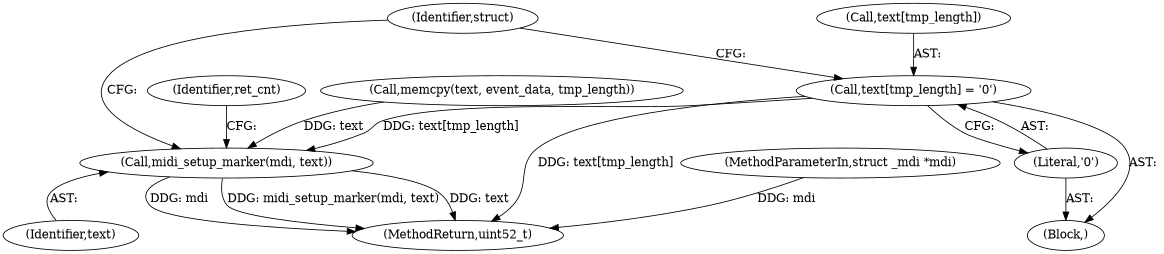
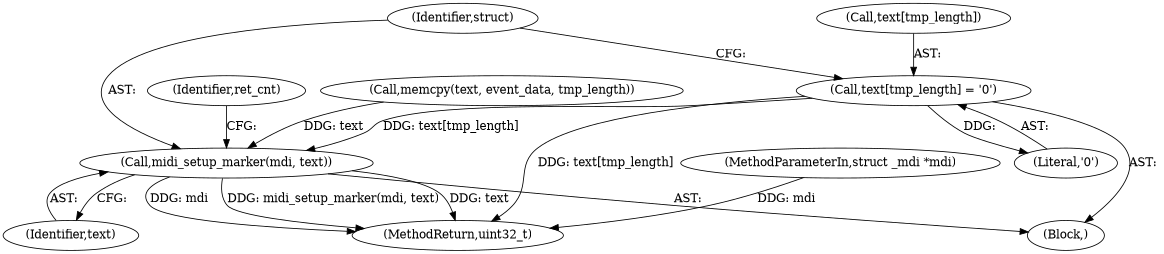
edge "(Identifier,struct)" -> "(Call,midi_setup_marker(mdi, text))": label "CFG: " -> "AST: "
edge "(Call,text[tmp_length] = '0')" -> "(Literal,'0')": label "CFG: " -> "DDG: "
edge "(Call,midi_setup_marker(mdi, text))" -> "(Identifier,text)": added, label "CFG:"
edge "(Literal,'0')" -> "(Block,)": now "(Call,midi_setup_marker(mdi, text))" -> "(Block,)"
node "(MethodReturn,uint52_t)": label "(MethodReturn,uint52_t)" -> "(MethodReturn,uint32_t)"
